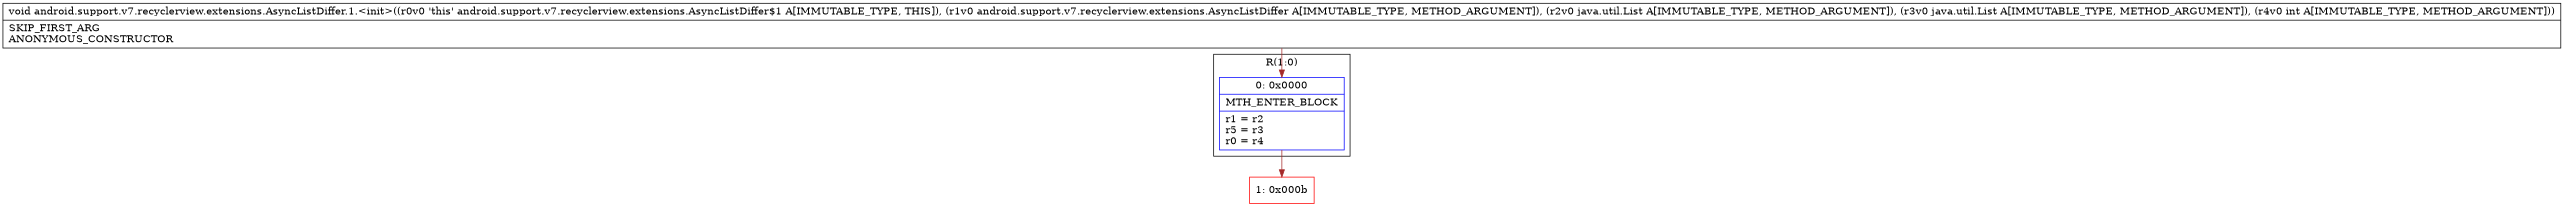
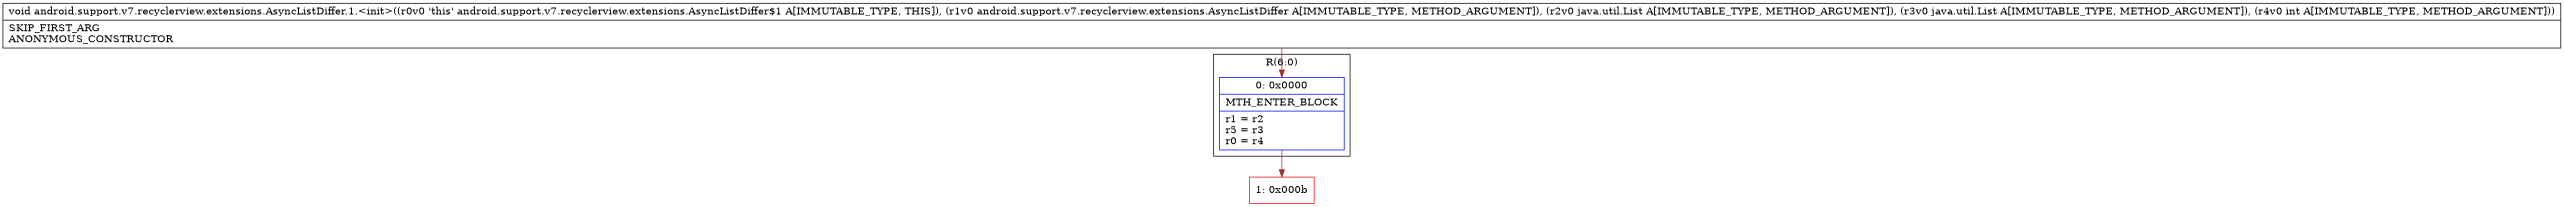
cluster "R(1:0)": label "R(1:0)" -> "R(6:0)"
